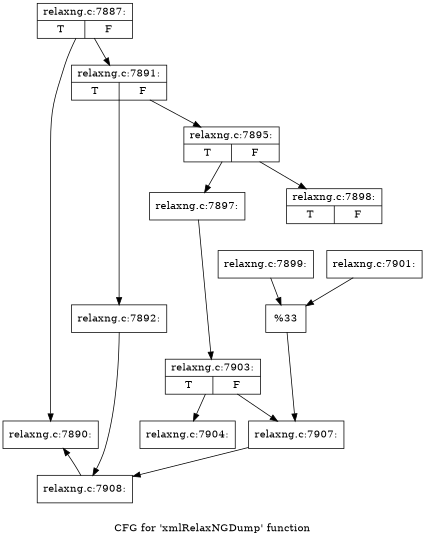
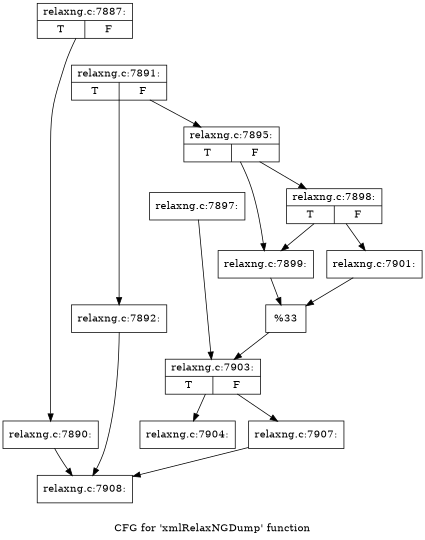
edge "relaxng.c:7887:" -> "relaxng.c:7891:": removed
edge "relaxng.c:7895:" -> "relaxng.c:7897:": now "relaxng.c:7895:" -> "relaxng.c:7899:"
edge "relaxng.c:7898:" -> "relaxng.c:7901:": added
edge "relaxng.c:7898:" -> "relaxng.c:7899:": added
edge "%33" -> "relaxng.c:7907:": now "%33" -> "relaxng.c:7903:"
edge "relaxng.c:7908:" -> "relaxng.c:7890:": reversed
